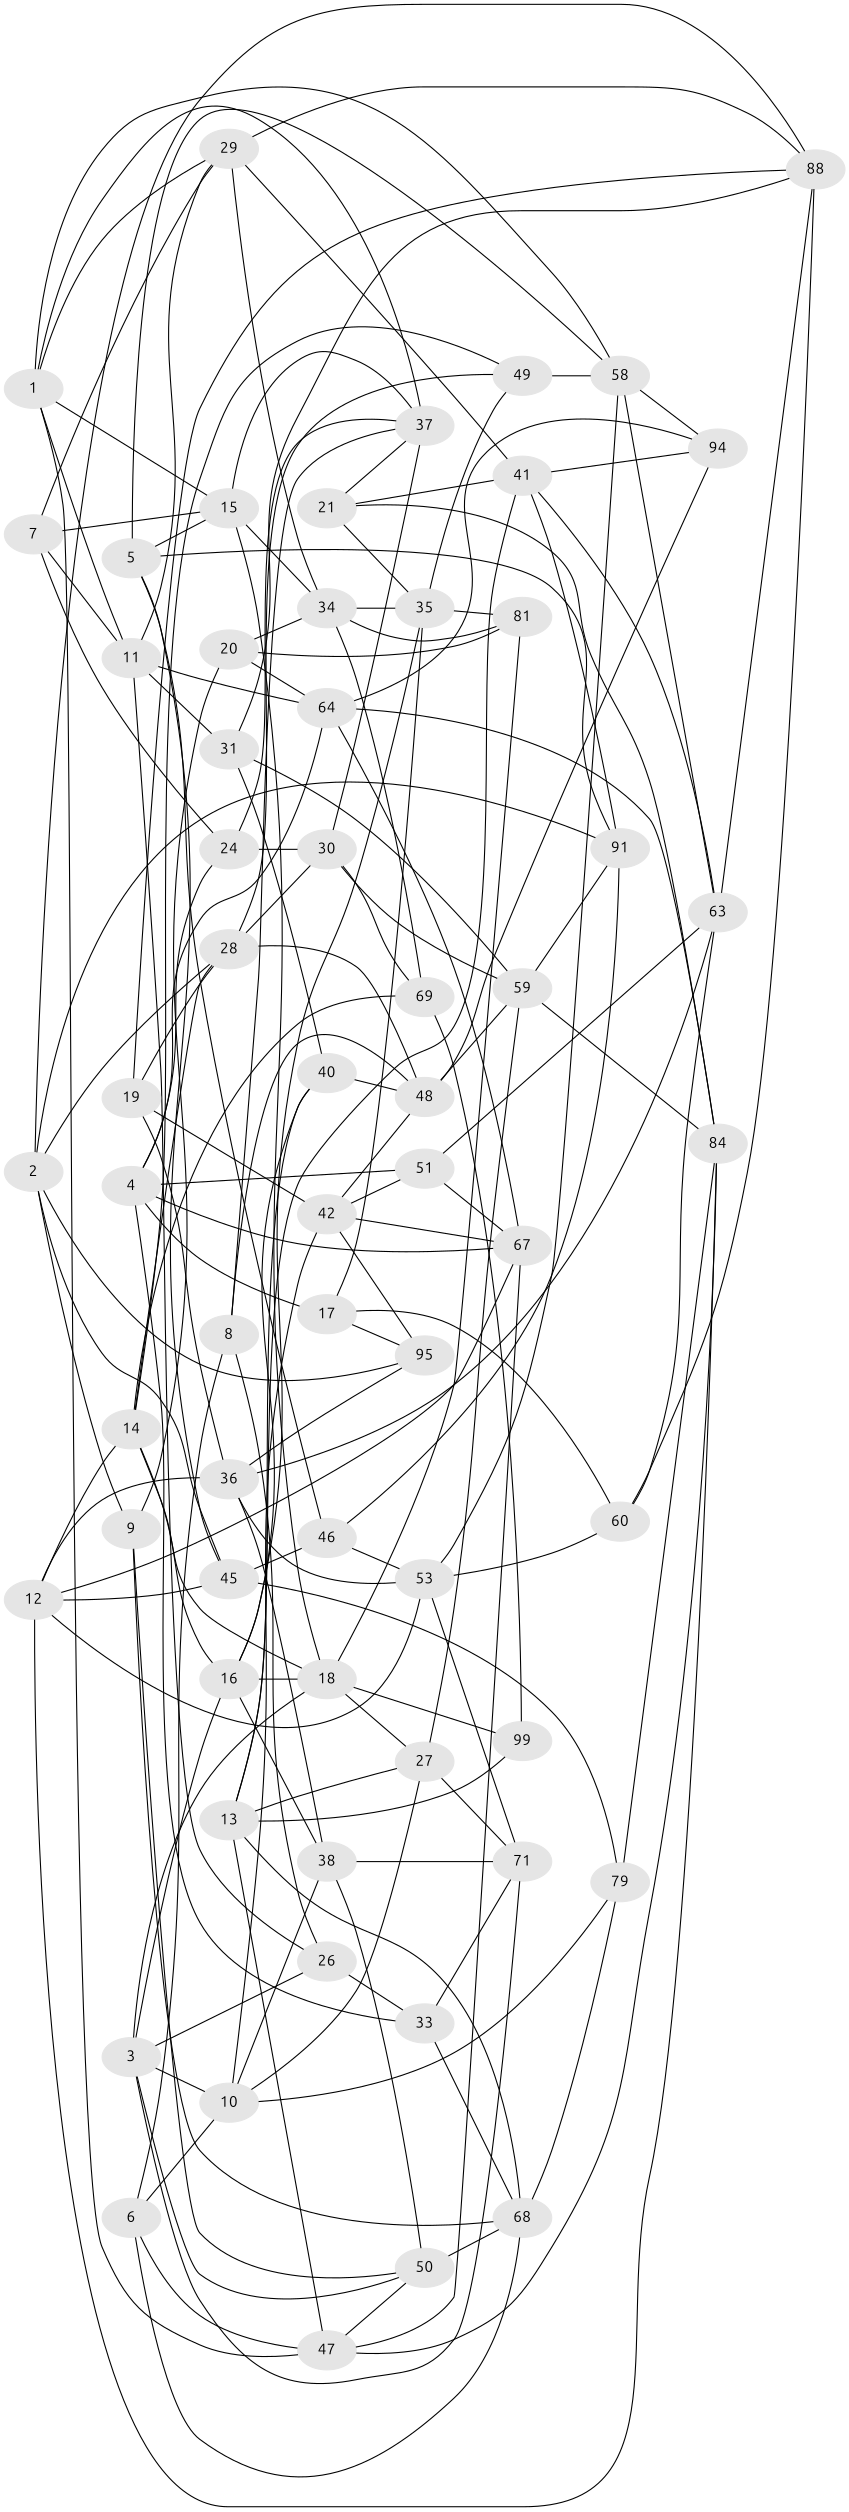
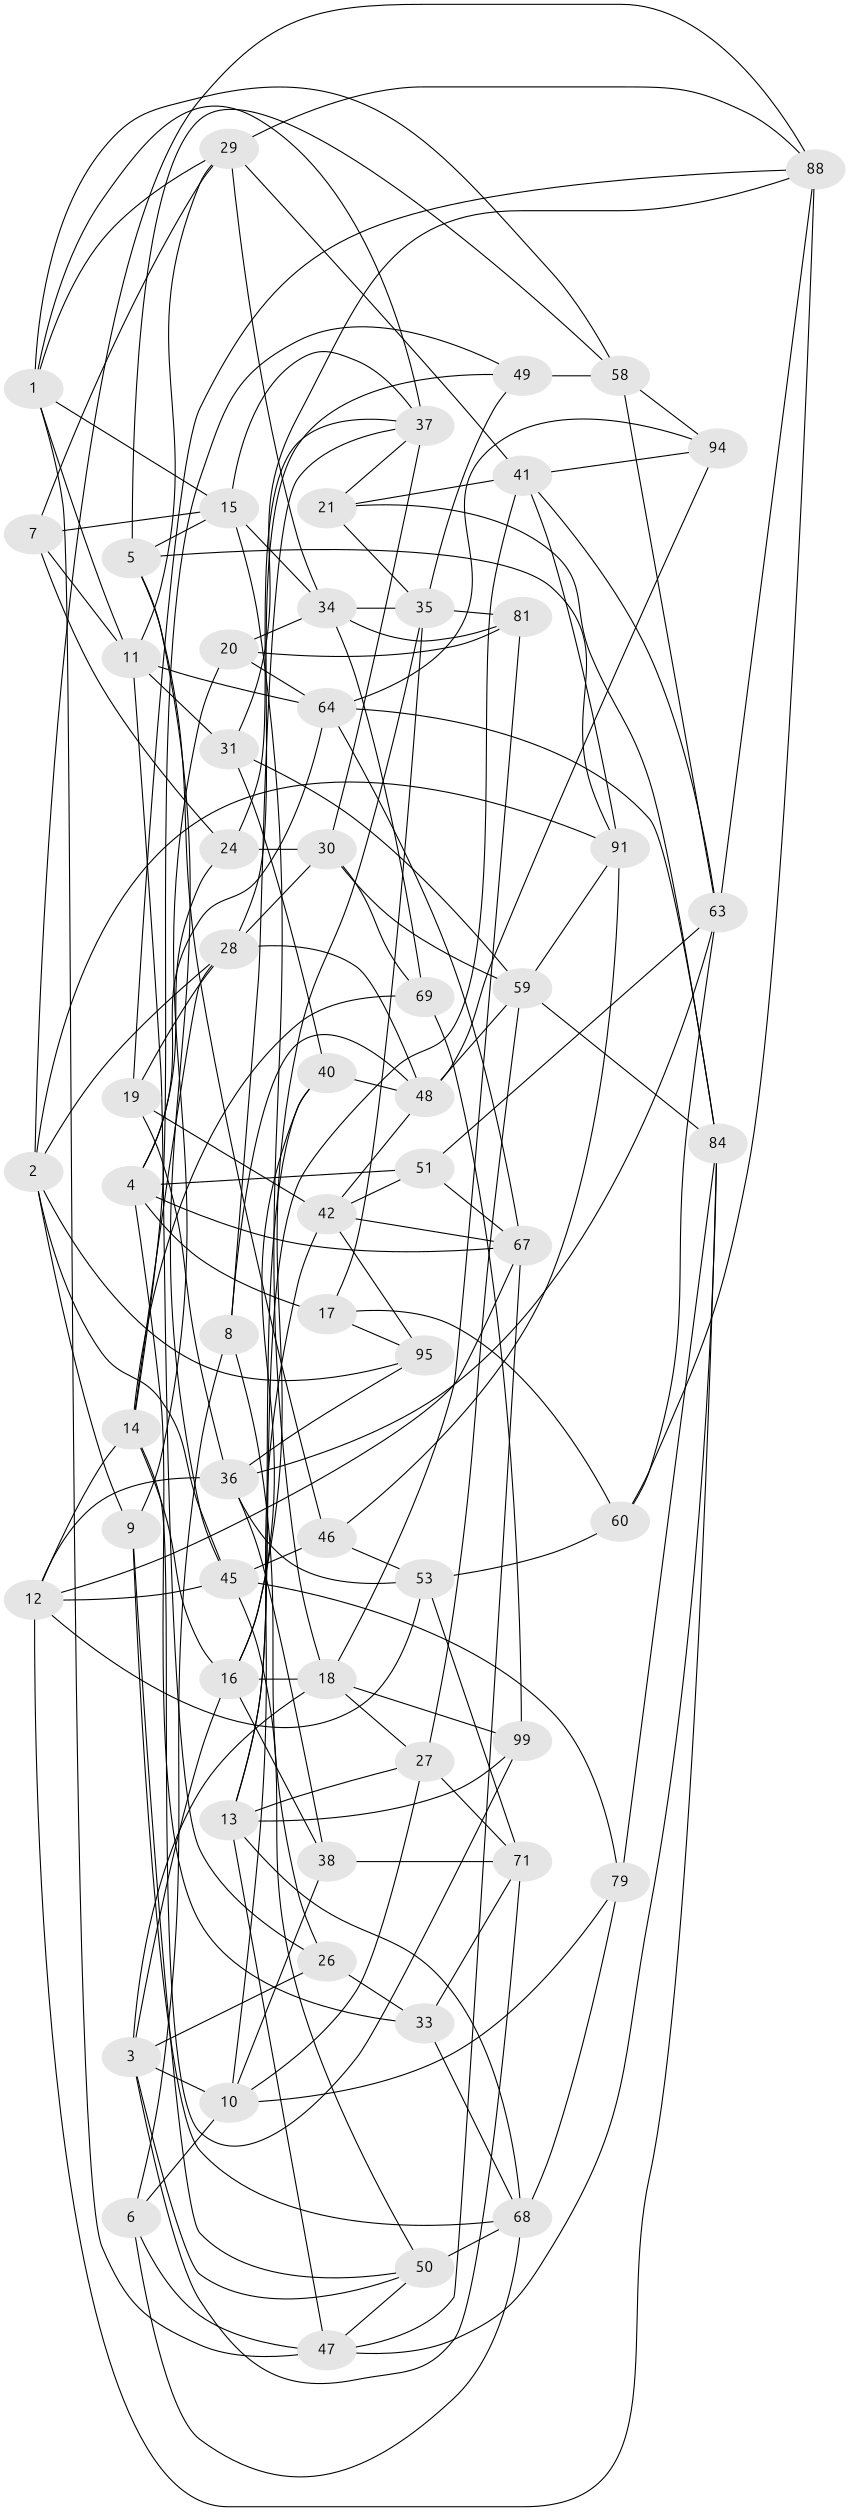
edge "58" -- "53": removed
edge "14" -- "18": now "14" -- "99"
edge "38" -- "50": now "45" -- "50"
